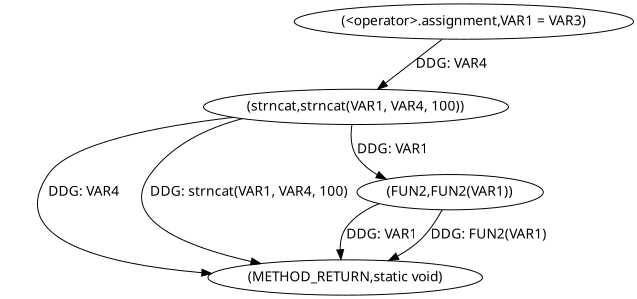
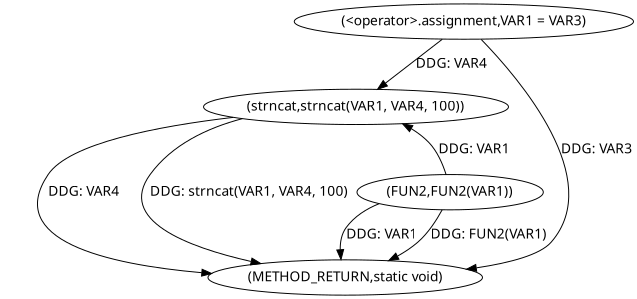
edge "(strncat,strncat(VAR1, VAR4, 100))" -> "(FUN2,FUN2(VAR1))": reversed
edge "(<operator>.assignment,VAR1 = VAR3)" -> "(METHOD_RETURN,static void)": added, label "DDG: VAR3"
